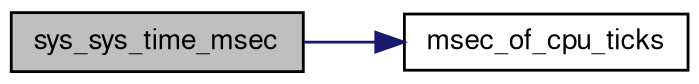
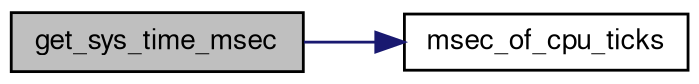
node "sys_sys_time_msec": label "sys_sys_time_msec" -> "get_sys_time_msec"
